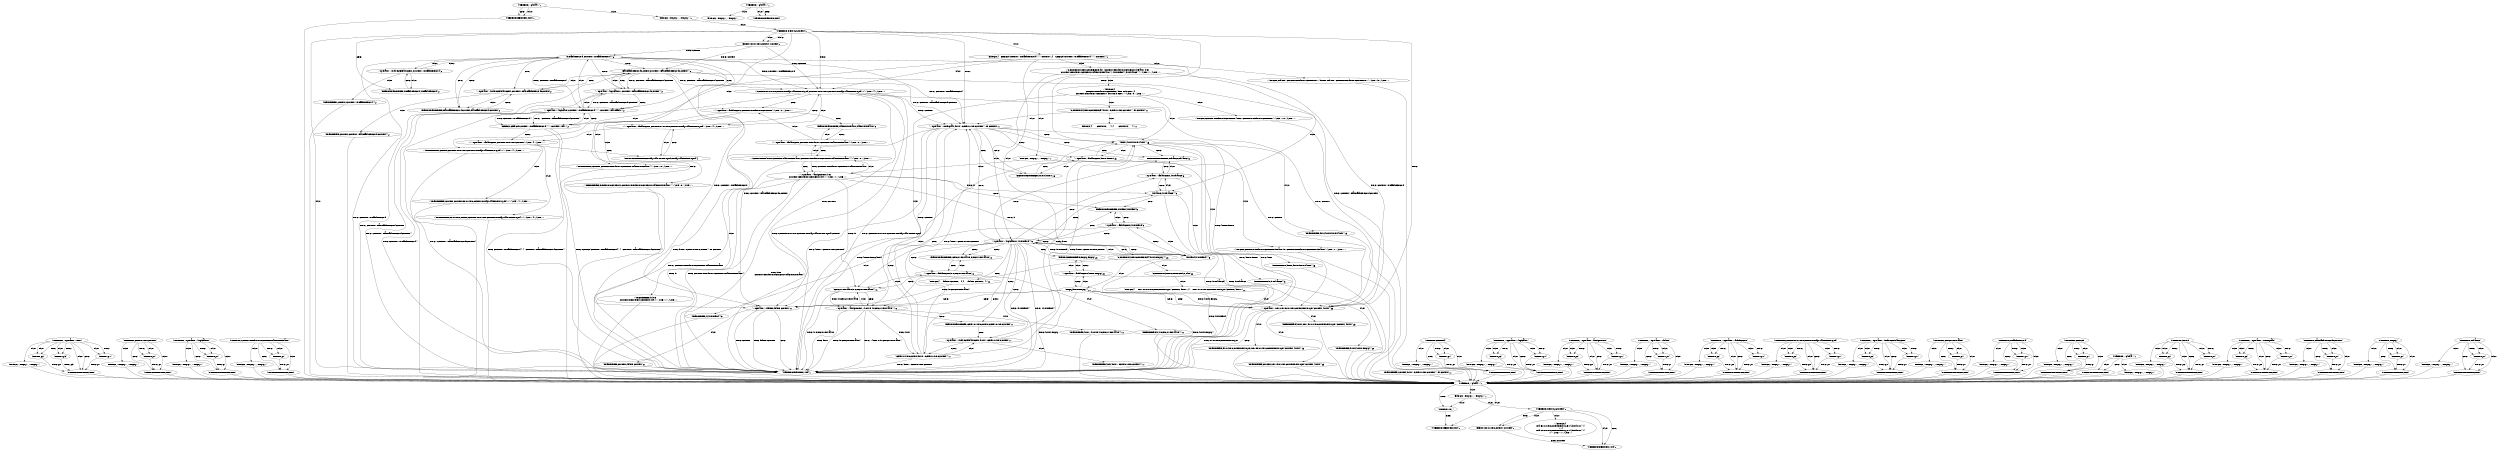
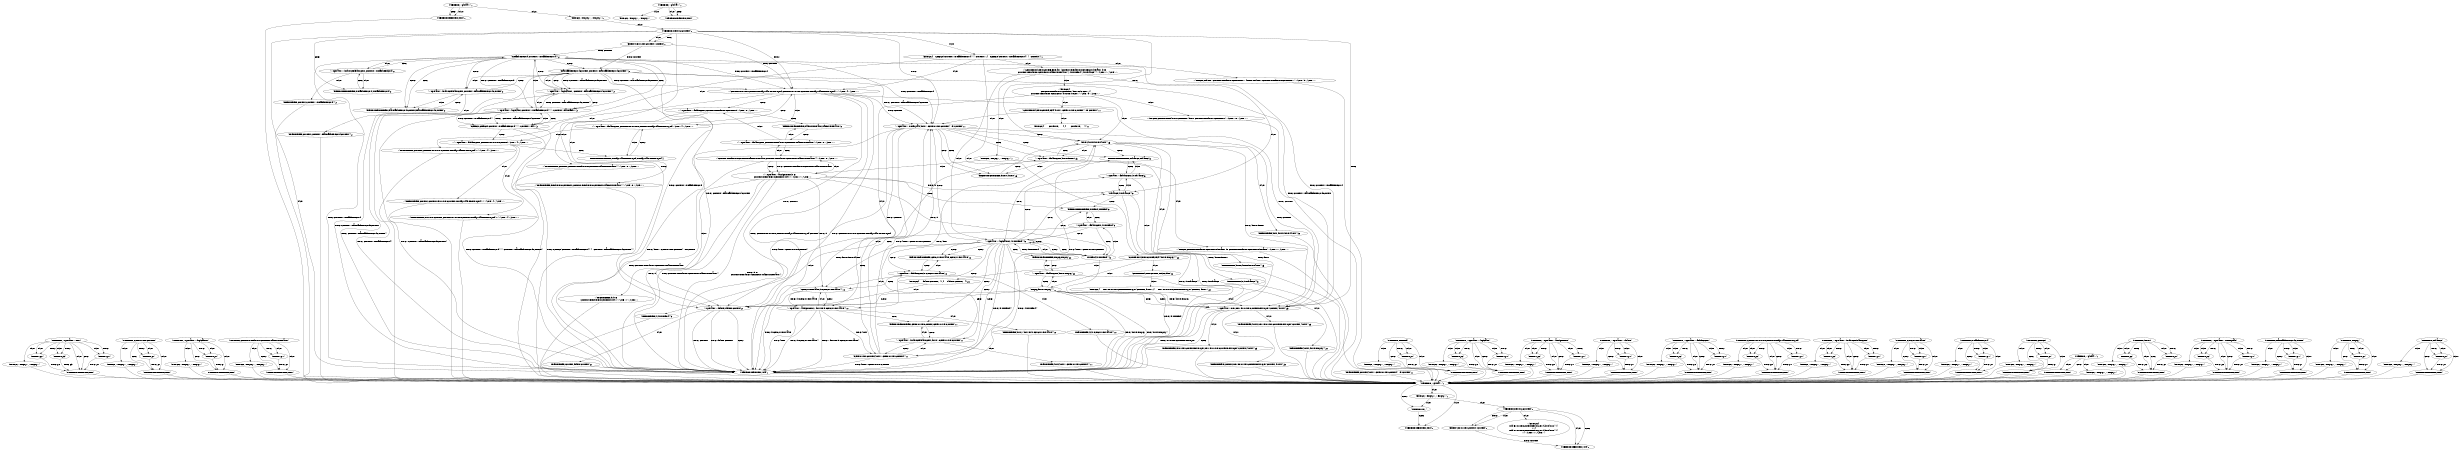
edge "(BLOCK,{     delete context;   },{     delete context;   })" -> "(<operator>.delete,delete context)": label "DDG: it.GetCurrentValue()" -> "AST: "
edge "(<operator>.indirectFieldAccess,host->GetBrowserContext)" -> "(FIELD_IDENTIFIER,GetBrowserContext,GetBrowserContext)": added, label "AST:"
